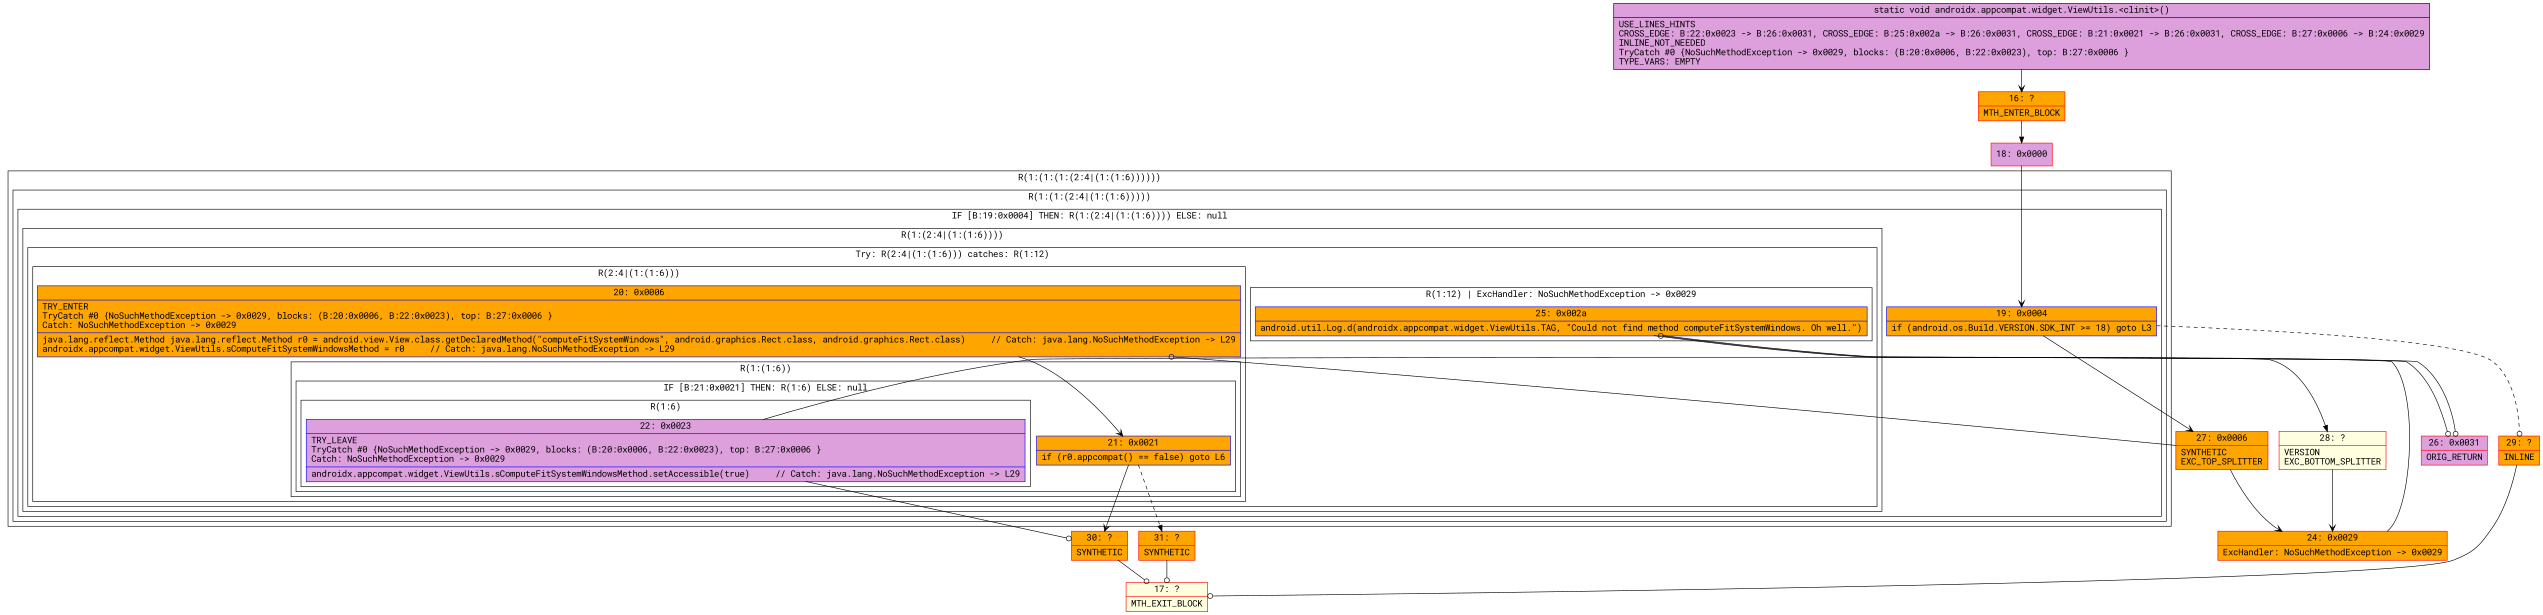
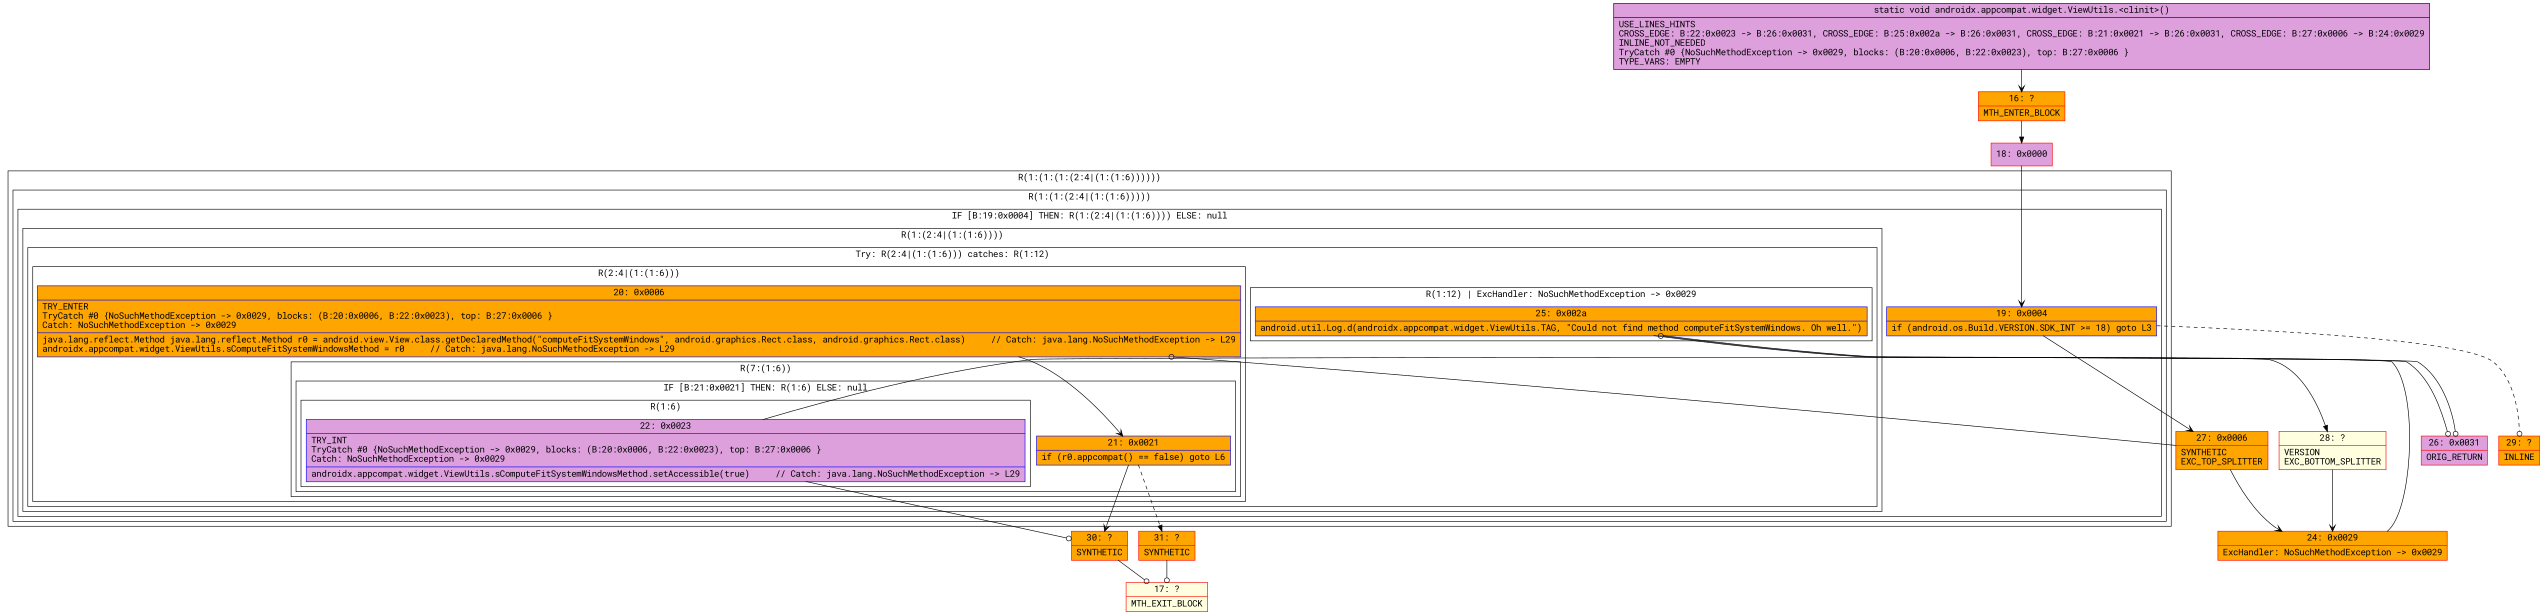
cluster "R(1:(1:6))": label "R(1:(1:6))" -> "R(7:(1:6))"
node "22: 0x0023": text "TRY_LEAVE" -> "TRY_INT"
edge "29: ?" -> "17: ?": removed
